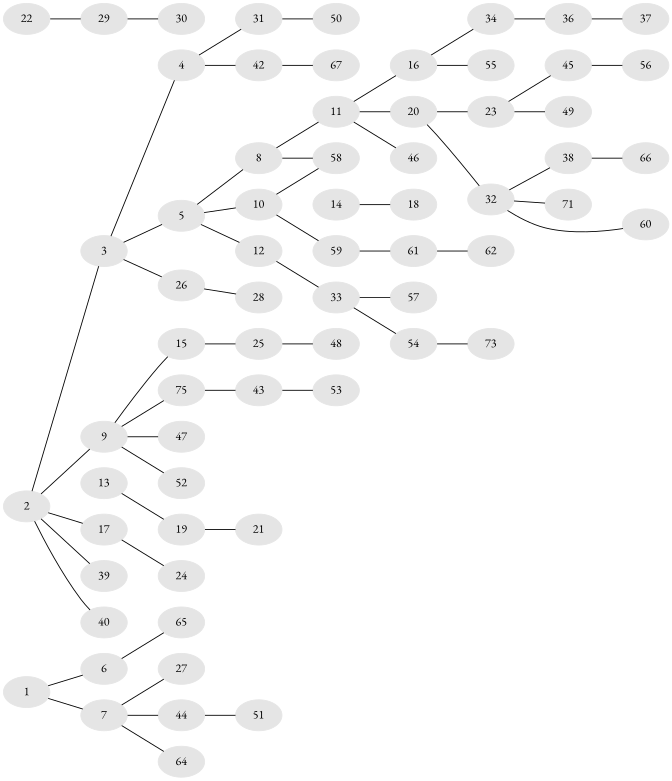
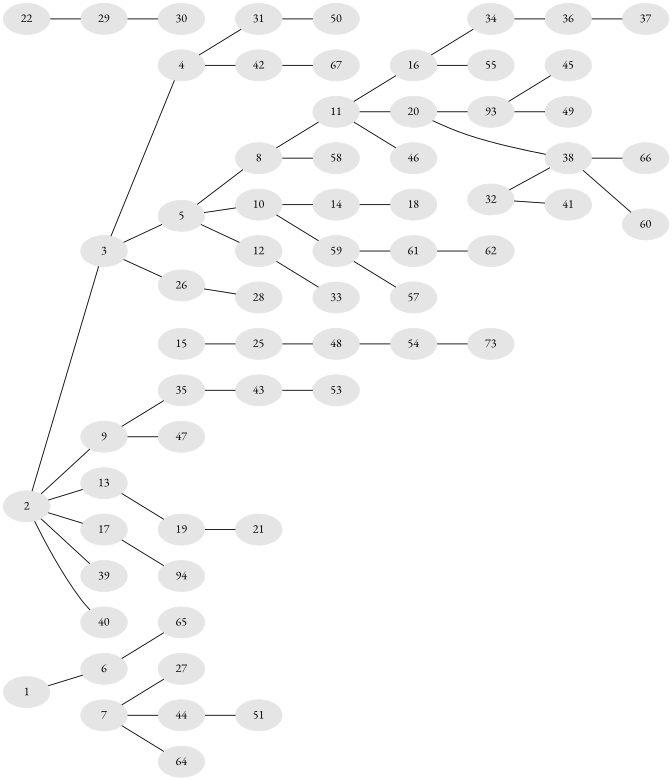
node "56": removed
node "23": label "23" -> "93"
edge "20" -- "32": now "20" -- "38"
edge "58" -- "10": now "14" -- "10"
node "71": label "71" -> "41"
edge "32" -- "60": now "38" -- "60"
edge "33" -- "57": now "59" -- "57"
edge "33" -- "54": now "48" -- "54"
edge "15" -- "9": removed
node "75": label "75" -> "35"
node "52": removed
edge "13" -- "2": added
node "24": label "24" -> "94"
edge "1" -- "7": removed
